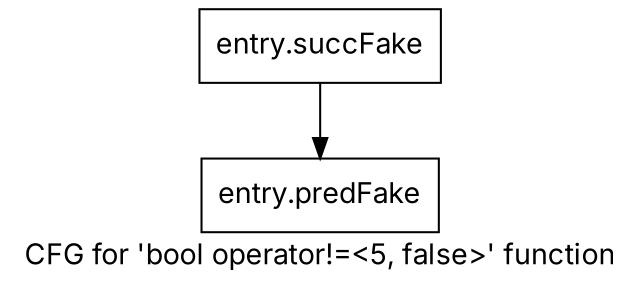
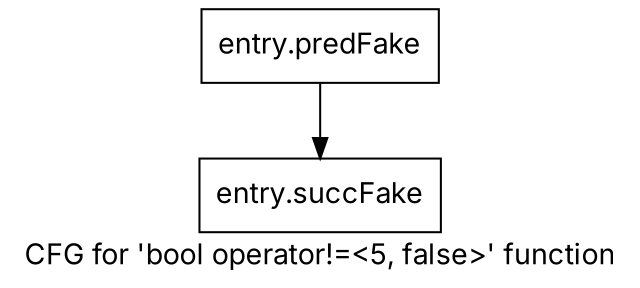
edge "entry.succFake" -> "entry.predFake": reversed
